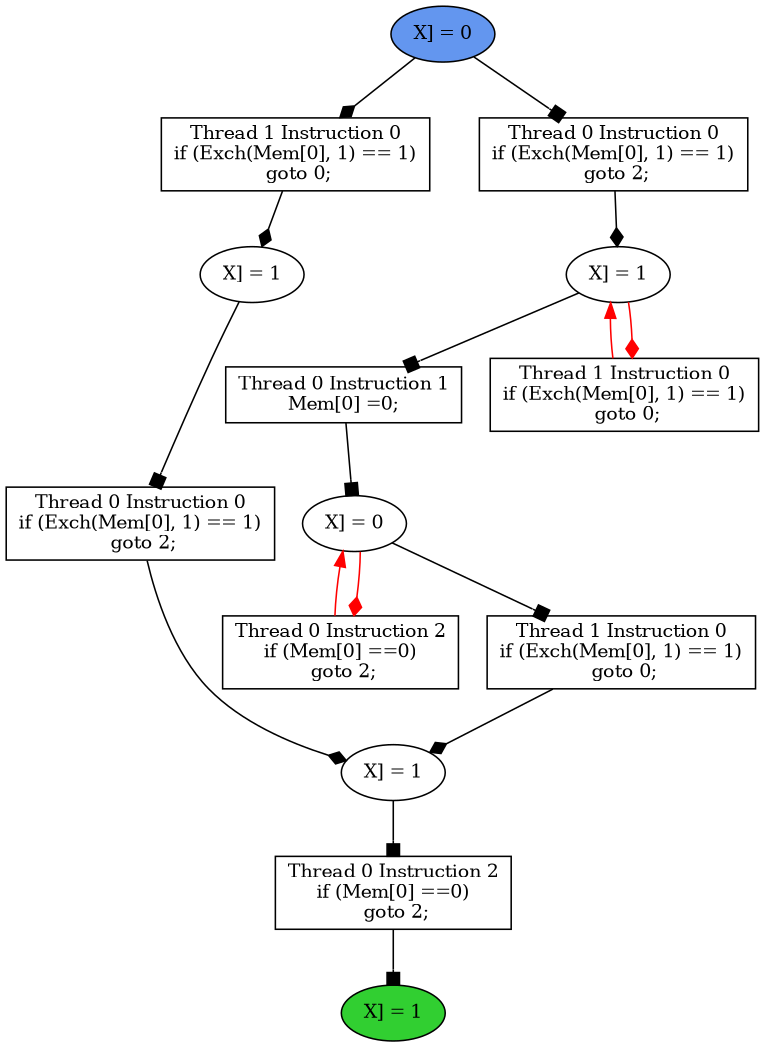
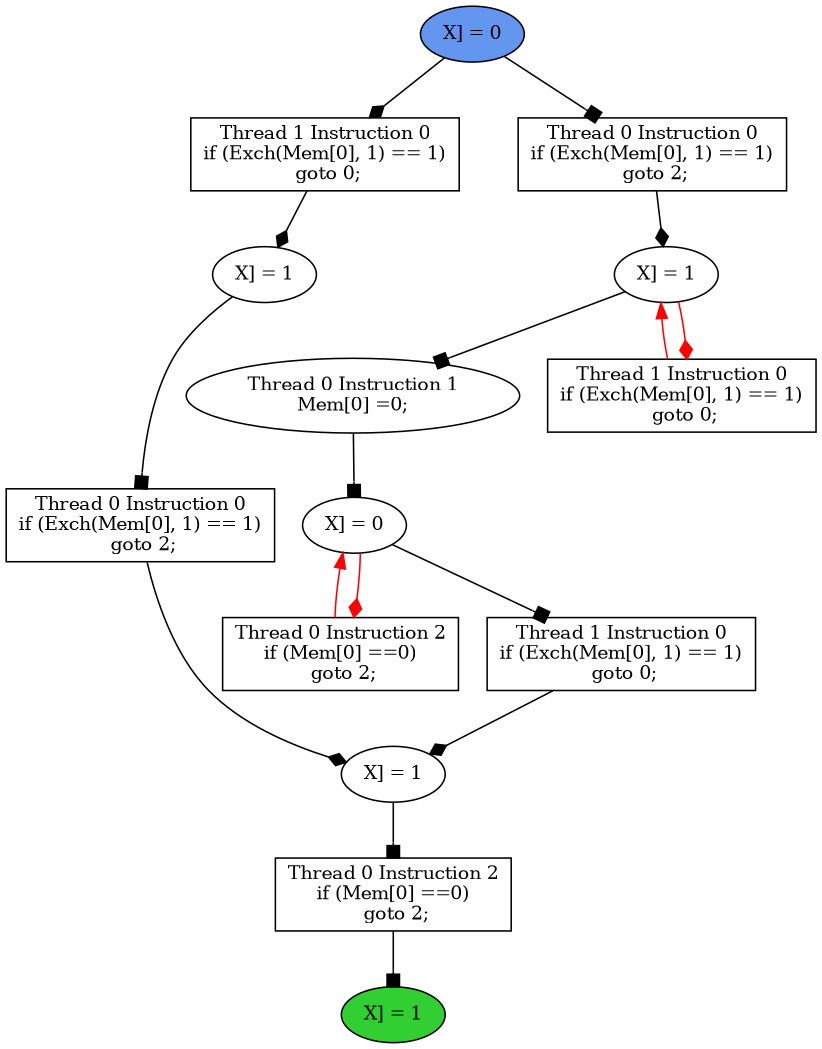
node "Thread 0 Instruction 1 Mem[0] =0;": shape box -> ellipse
